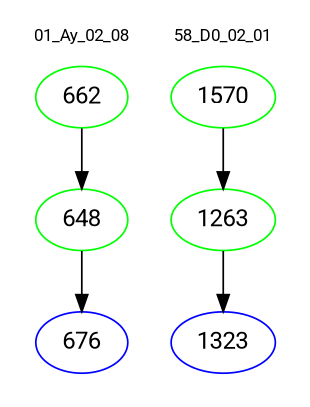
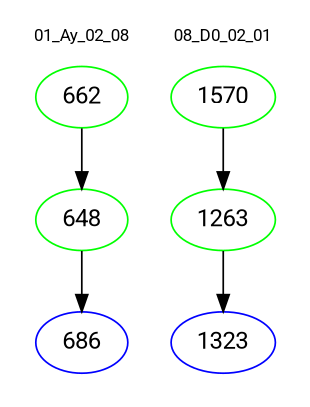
cluster "58_D0_02_01": label "58_D0_02_01" -> "08_D0_02_01"
node "676": label "676" -> "686"
